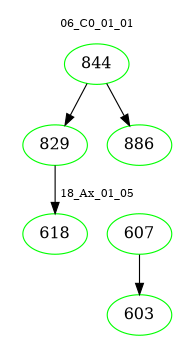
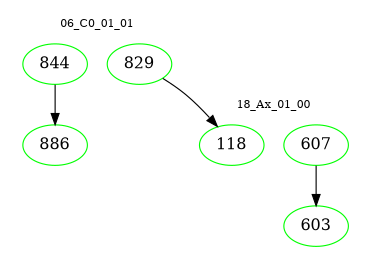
edge "844" -> "829": removed
cluster "18_Ax_01_05": label "18_Ax_01_05" -> "18_Ax_01_00"
node "618": label "618" -> "118"
